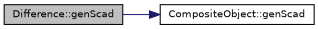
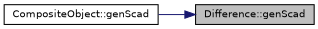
edge "Difference::genScad" -> "CompositeObject::genScad": reversed
